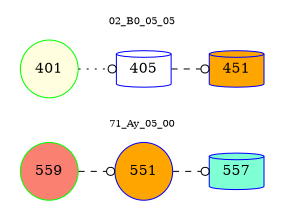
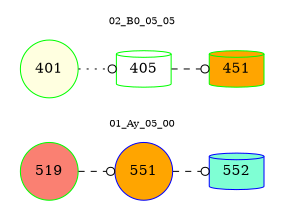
node "405": color blue -> green
node "451": color blue -> green
cluster "71_Ay_05_00": label "71_Ay_05_00" -> "01_Ay_05_00"
node "559": label "559" -> "519"
node "557": label "557" -> "552"
